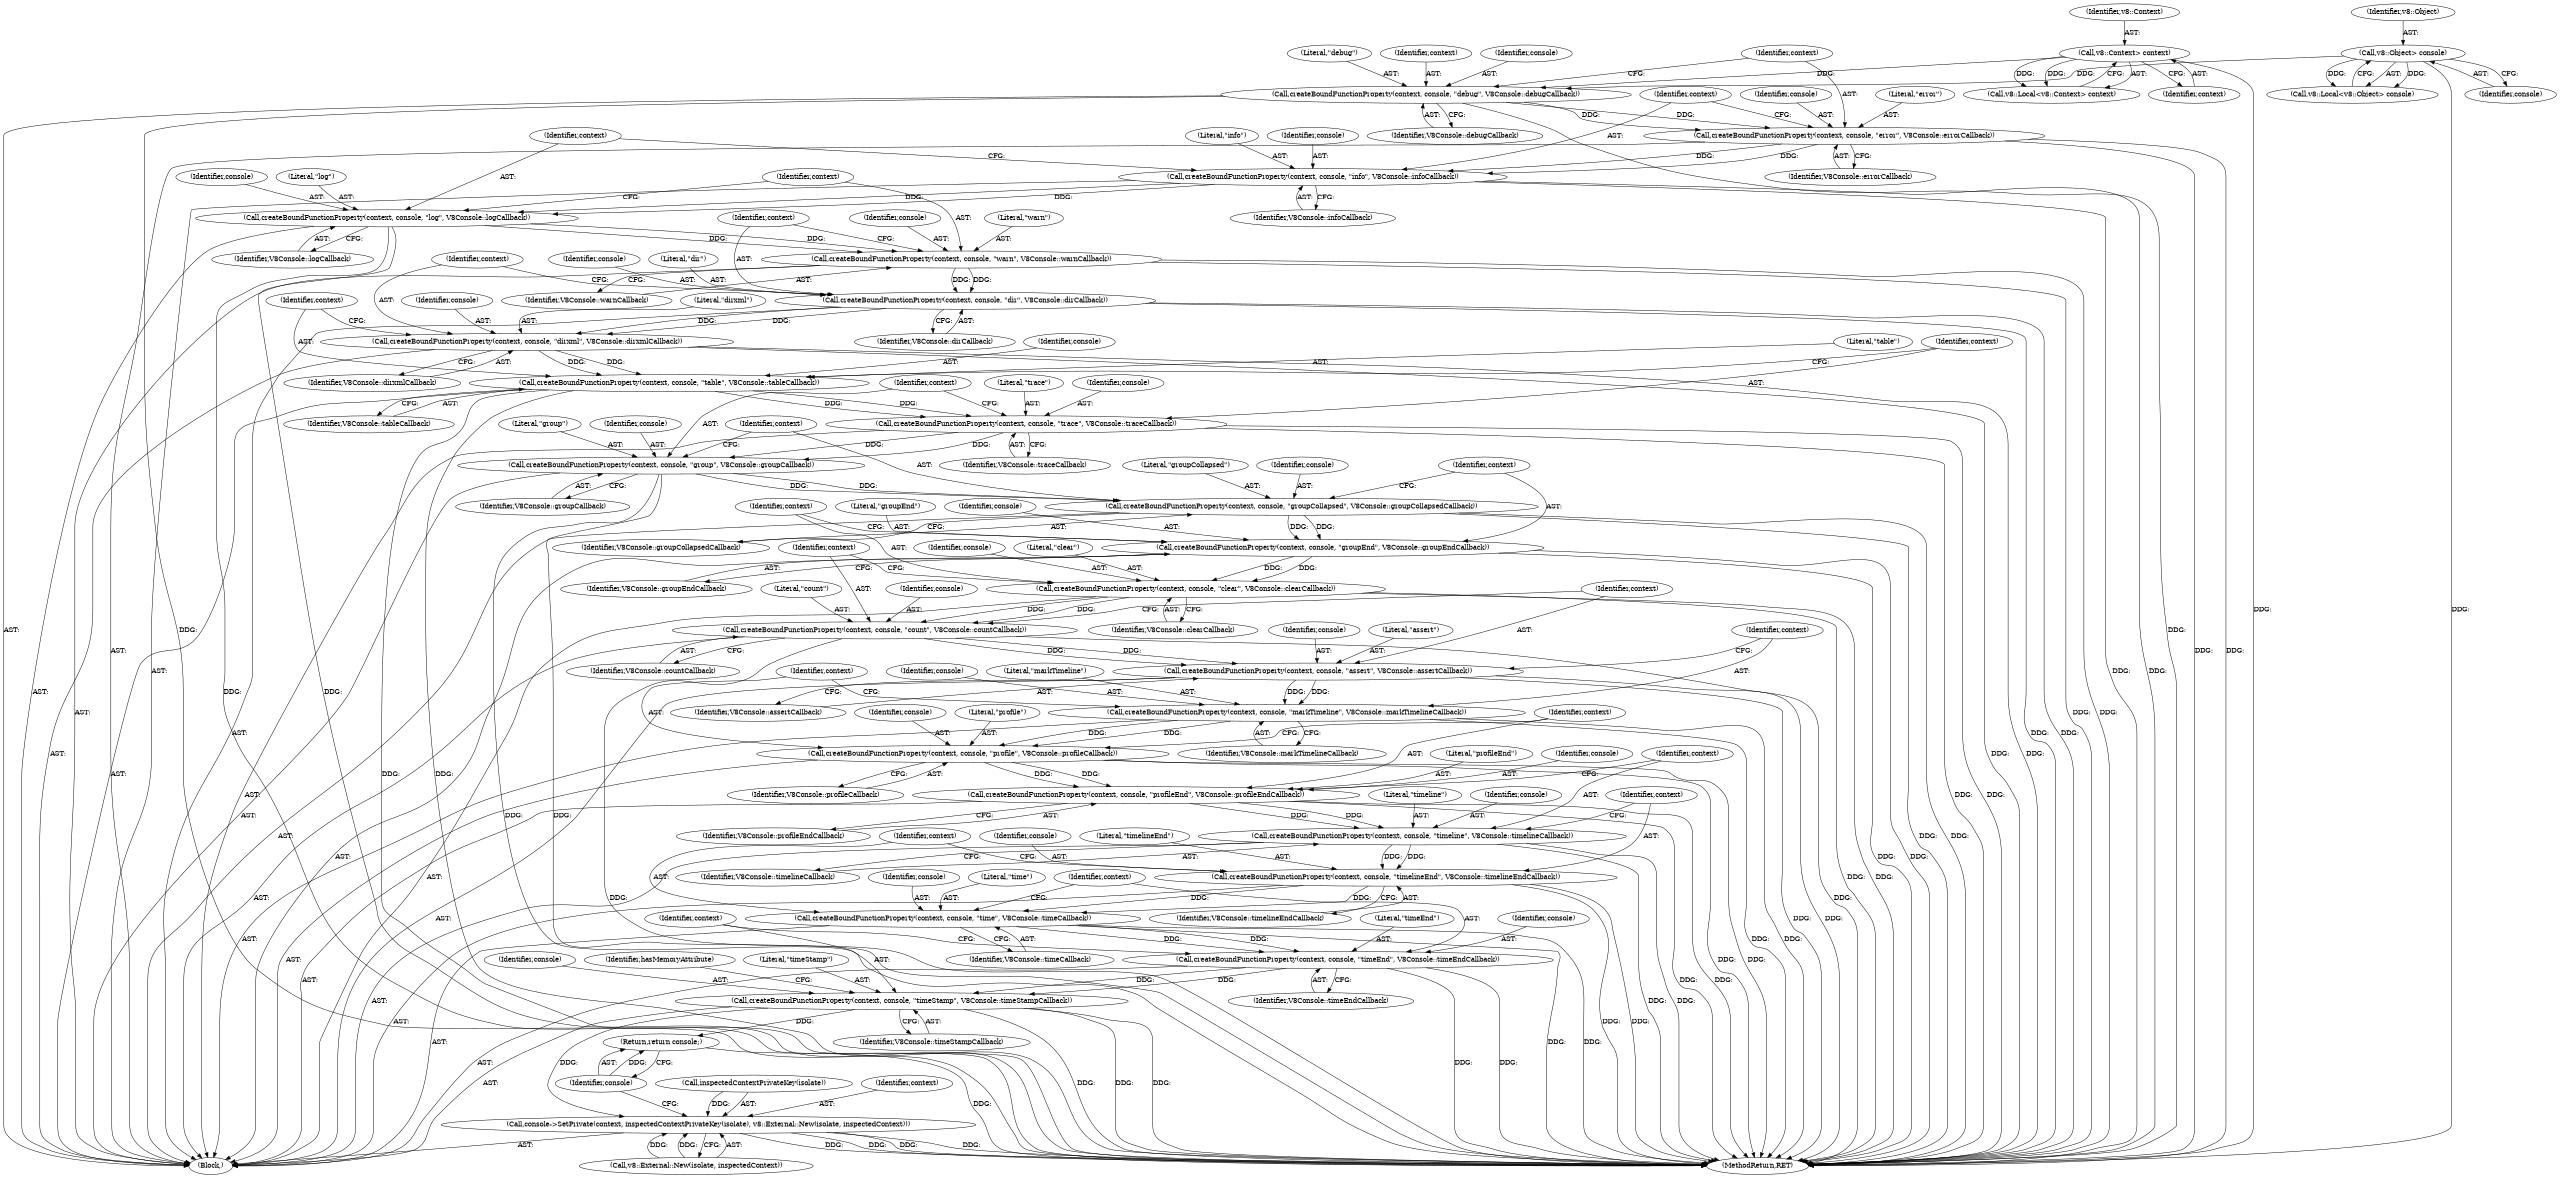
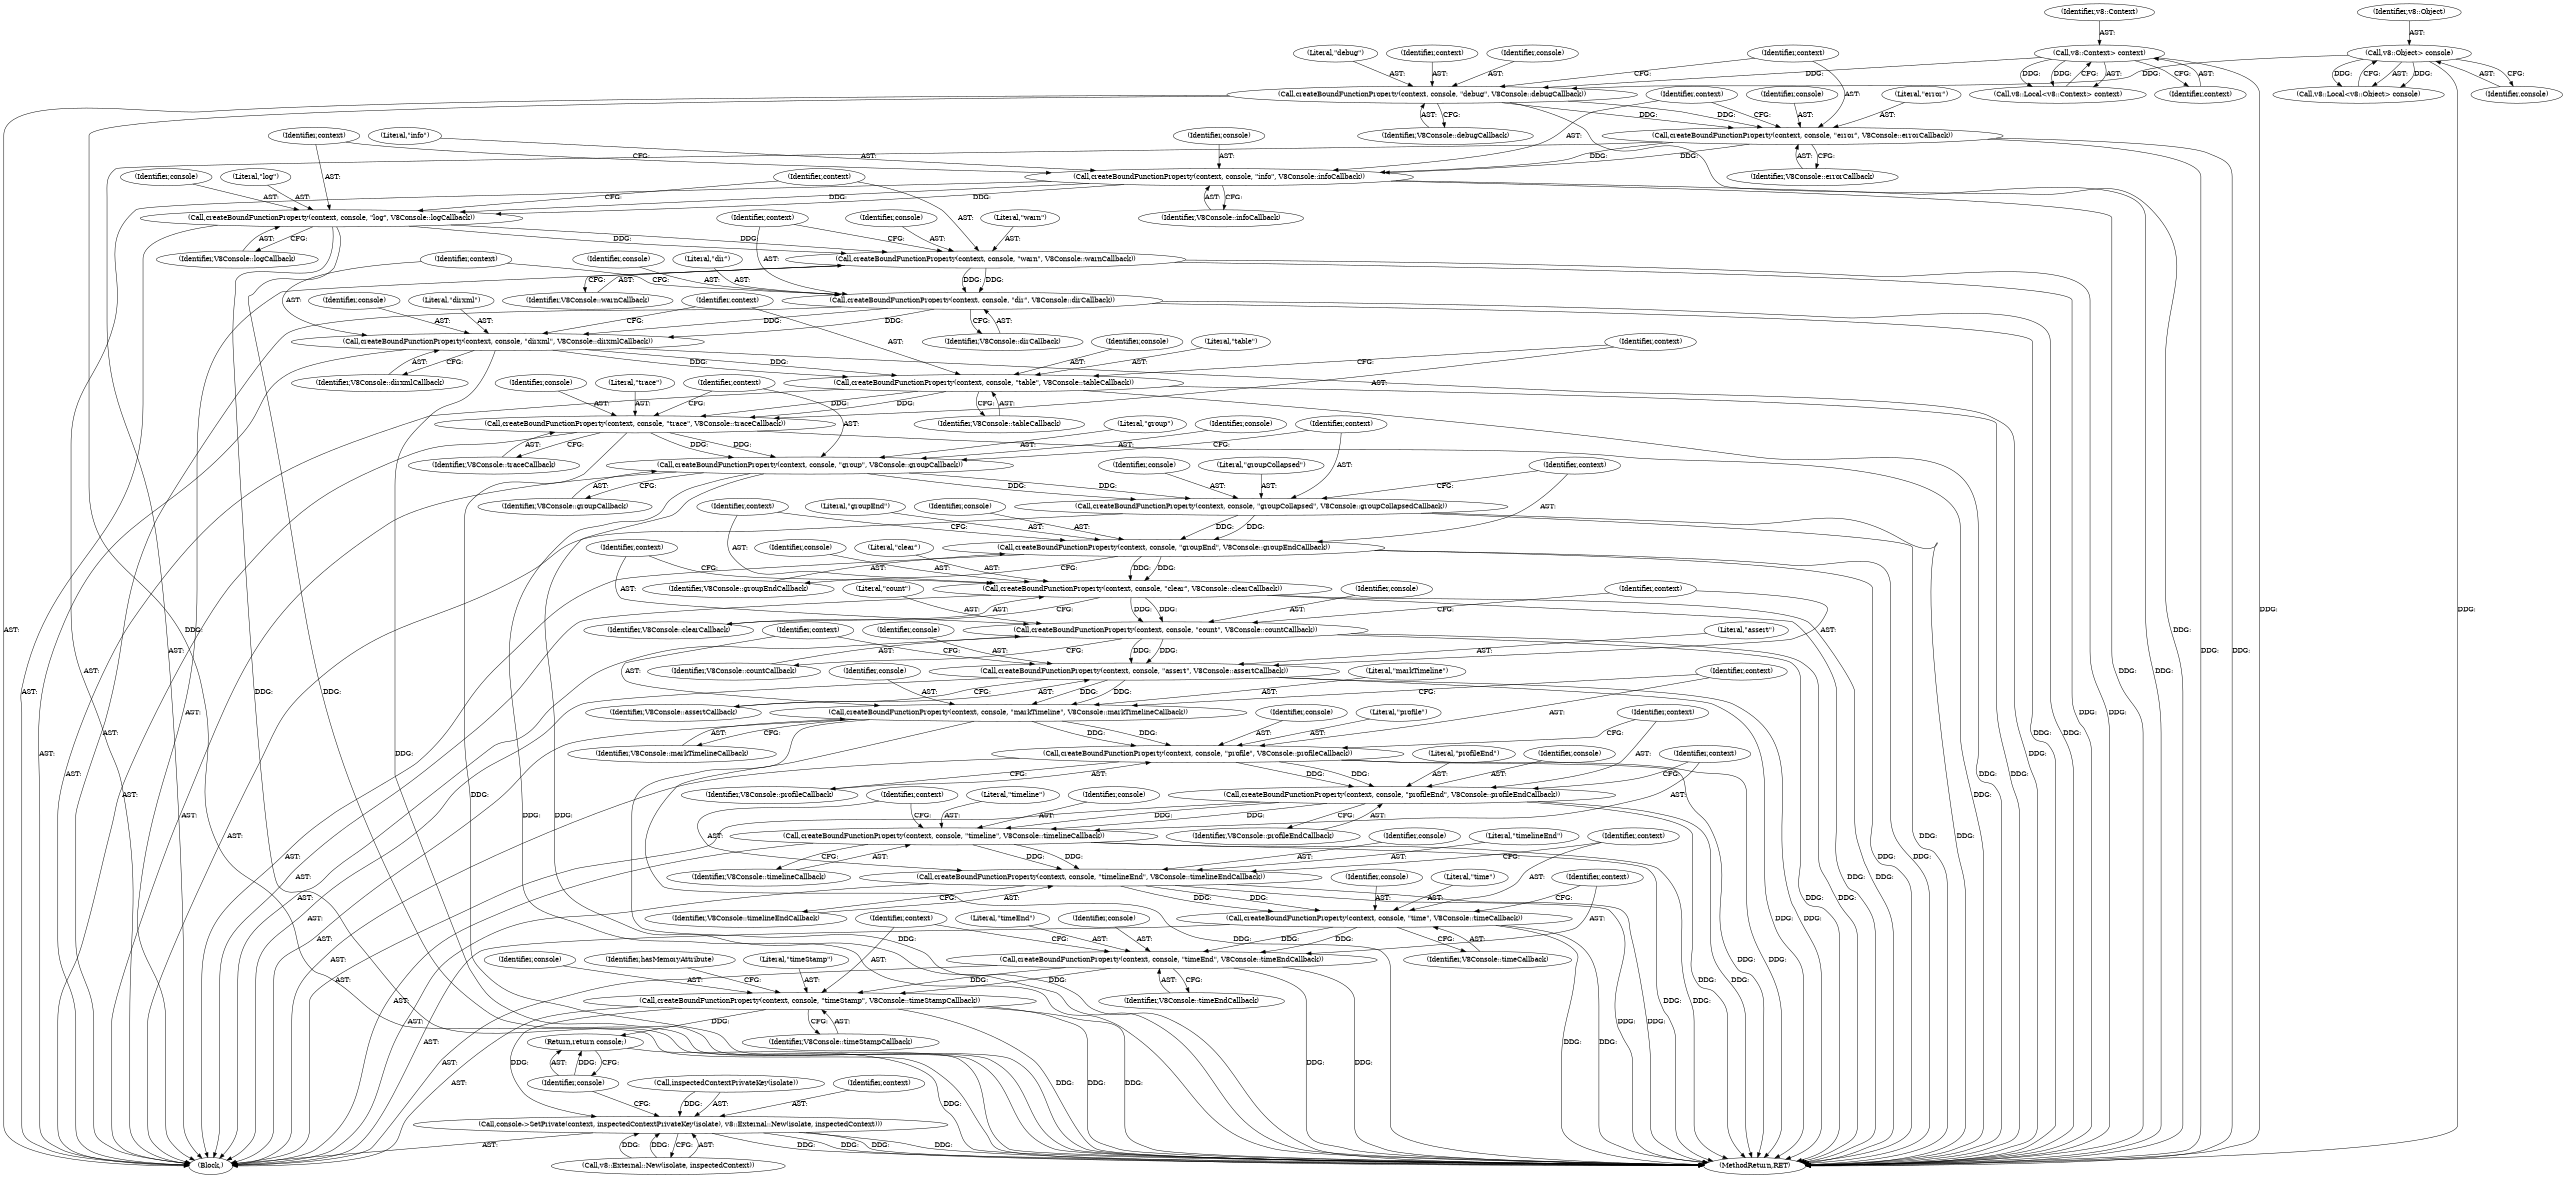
node "(Identifier,V8Console::groupCollapsedCallback)": removed
